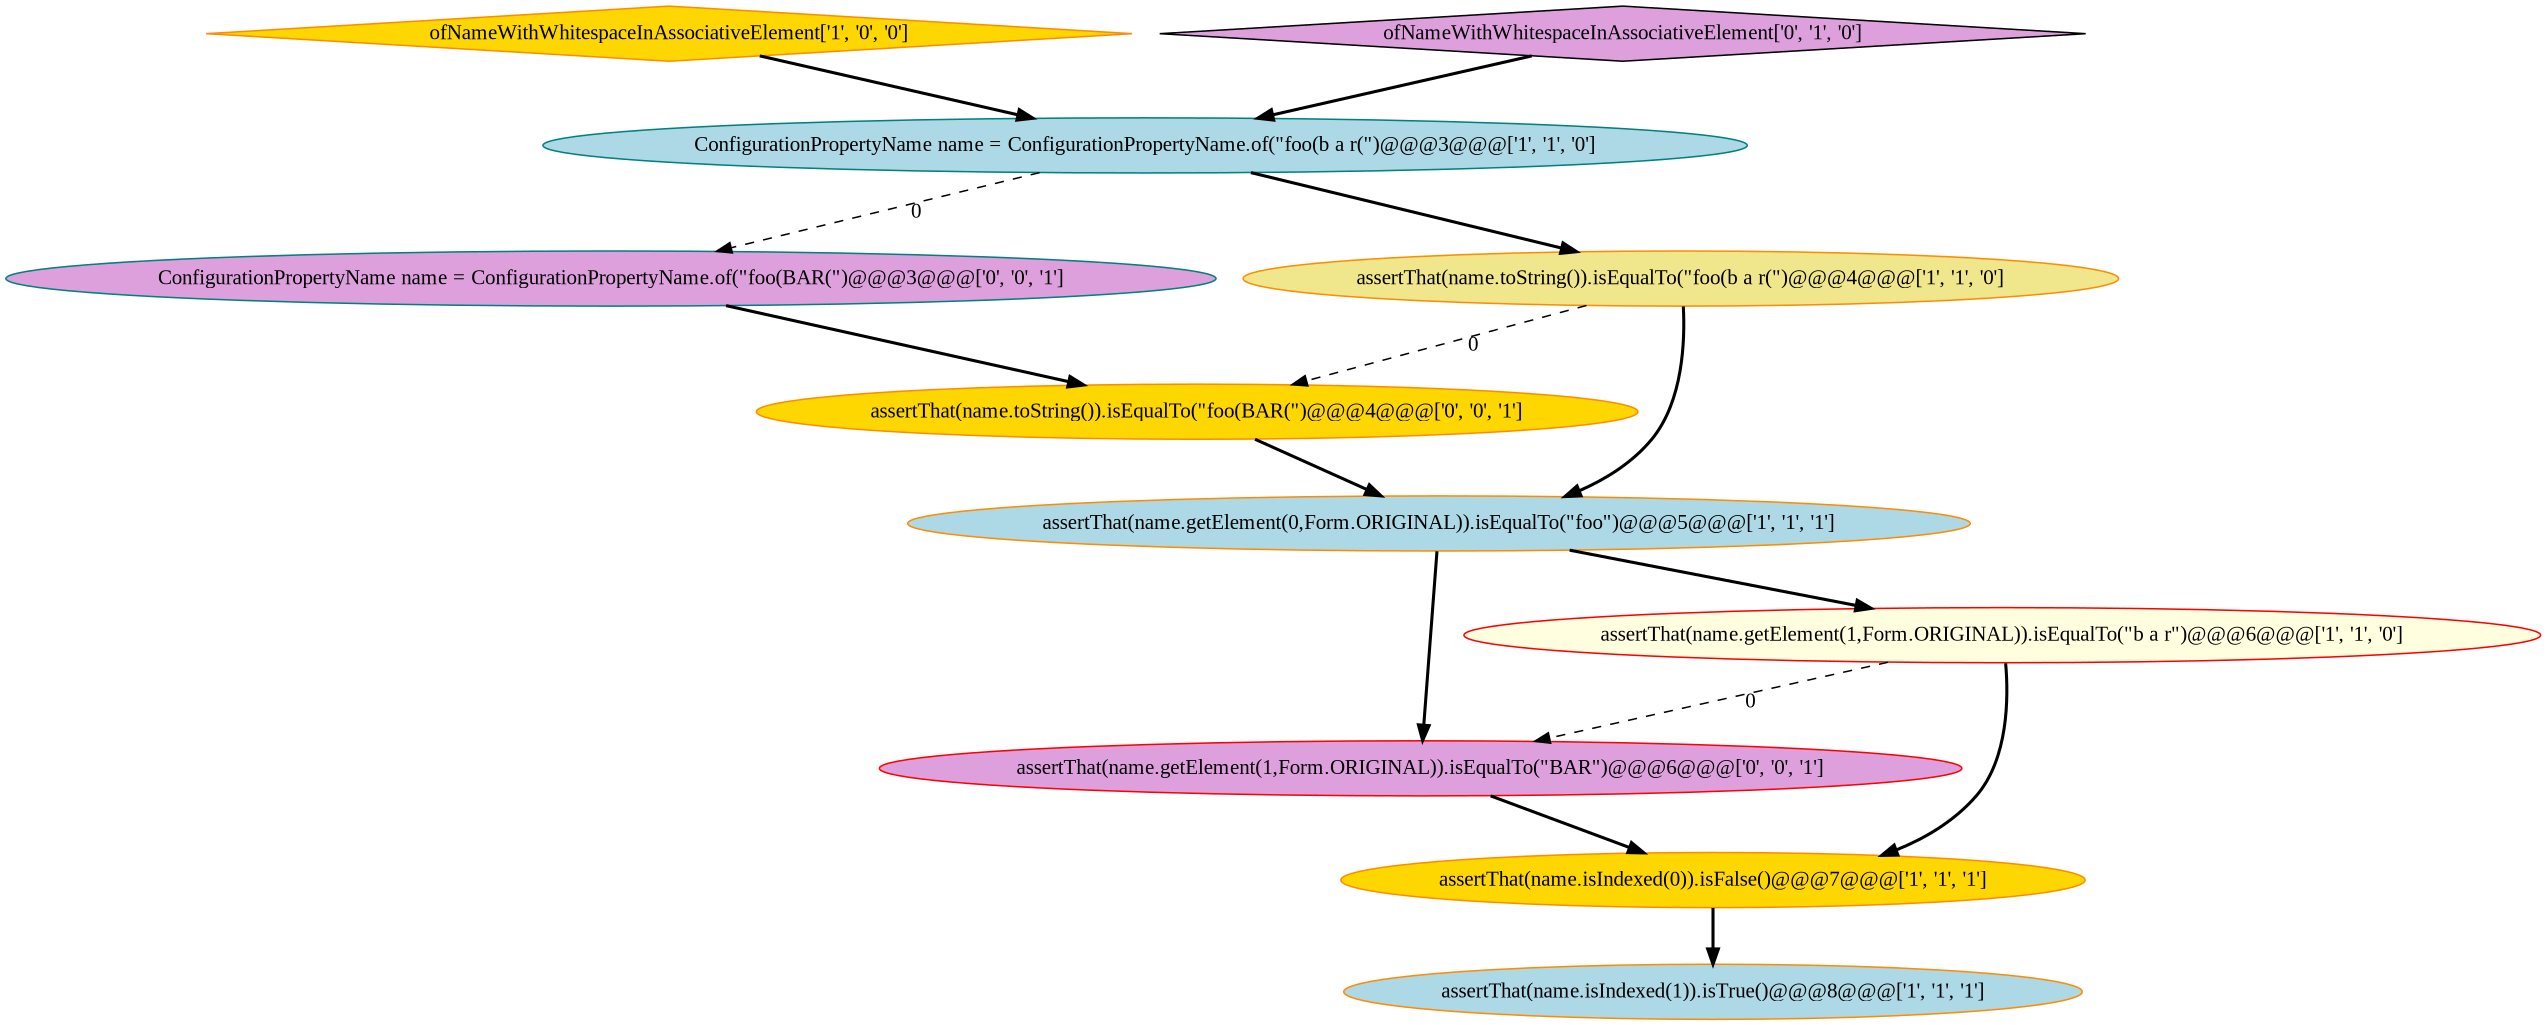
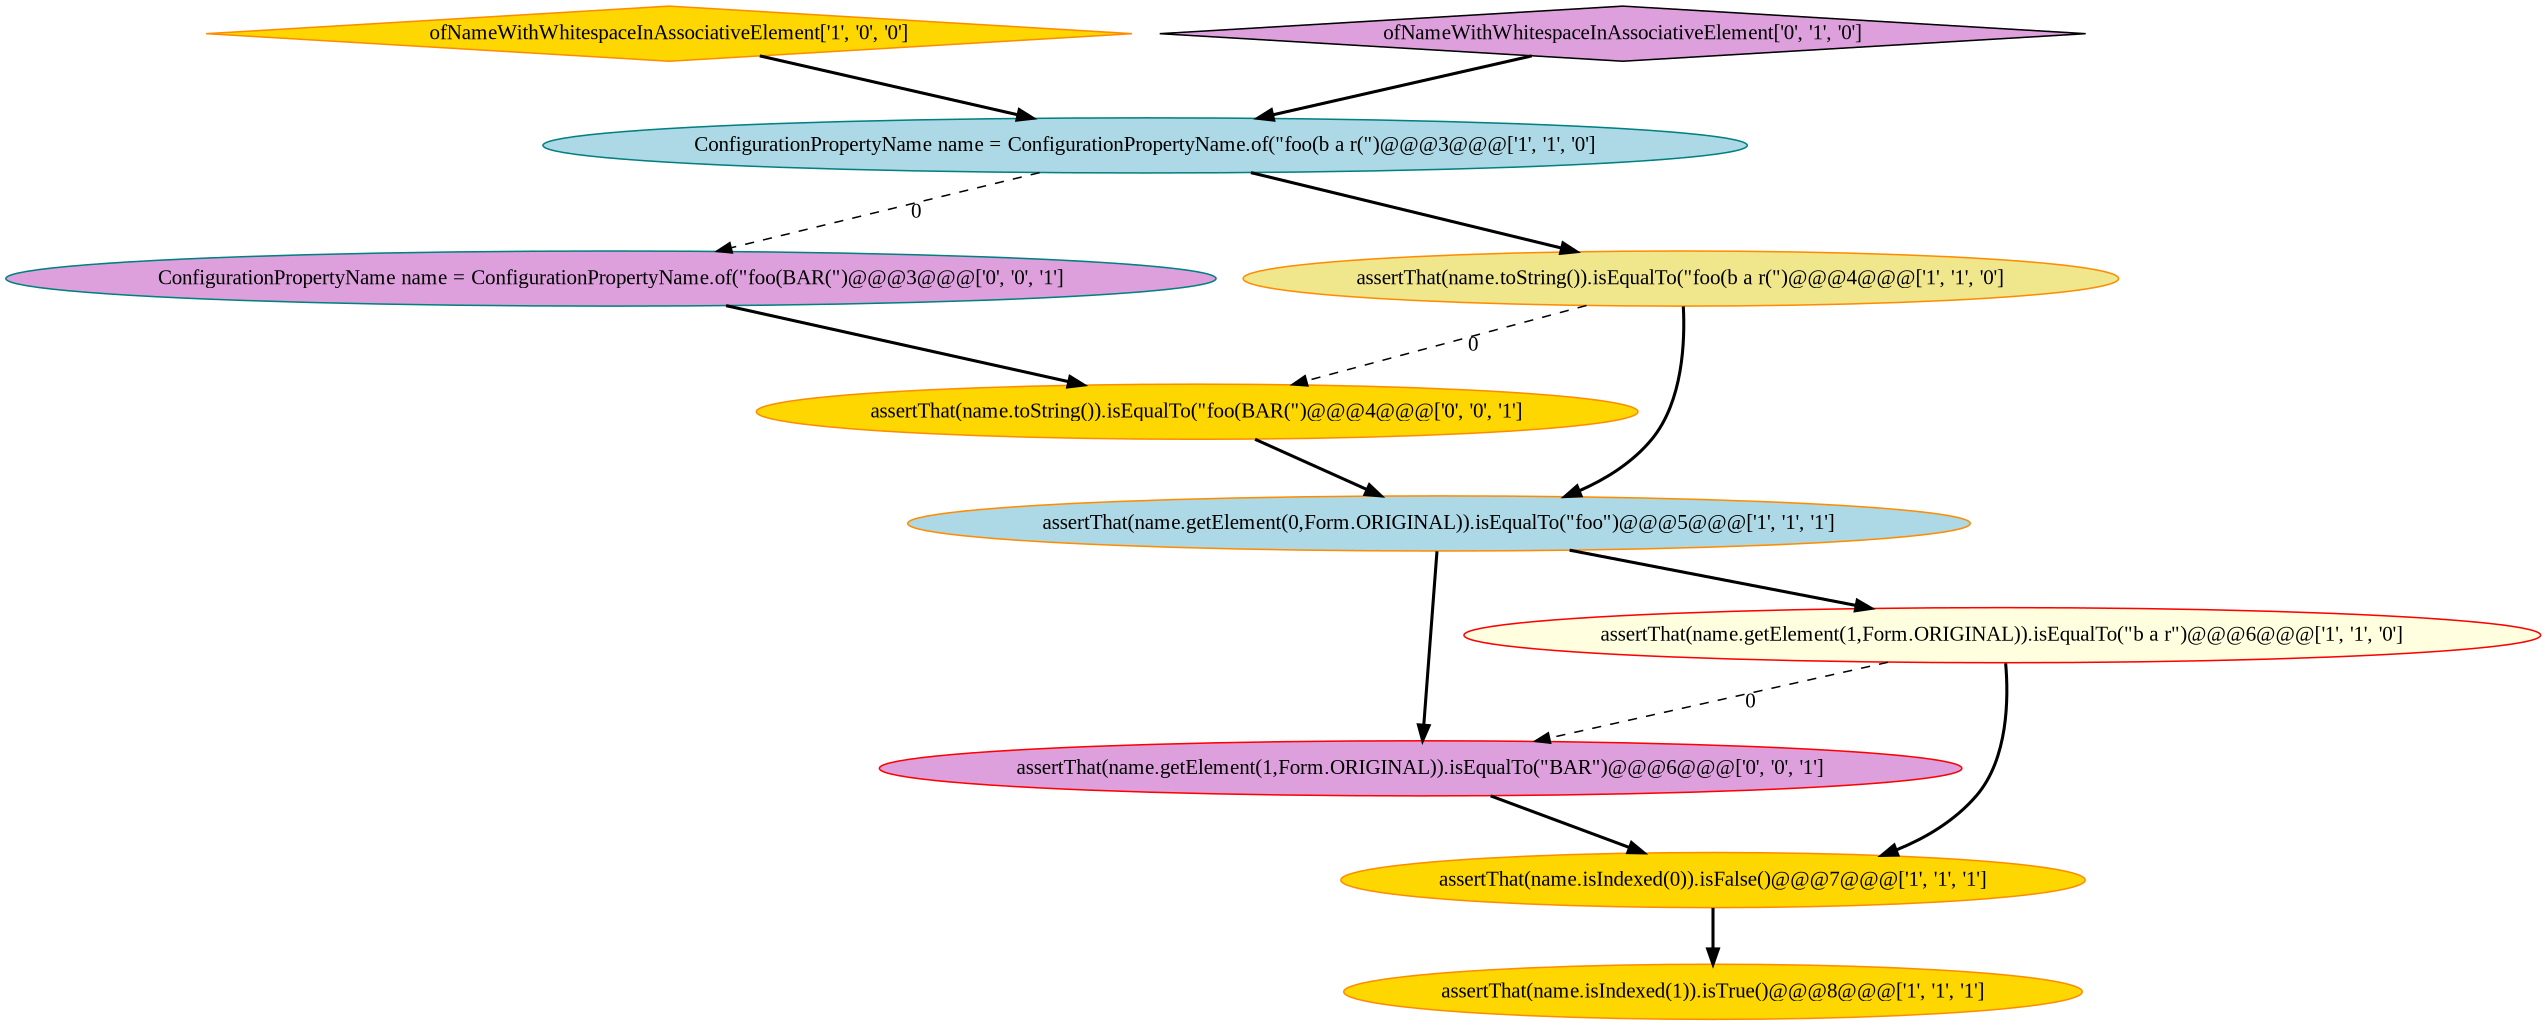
node "assertThat(name.isIndexed(1)).isTrue()@@@8@@@['1', '1', '1']": fillcolor lightblue -> gold
